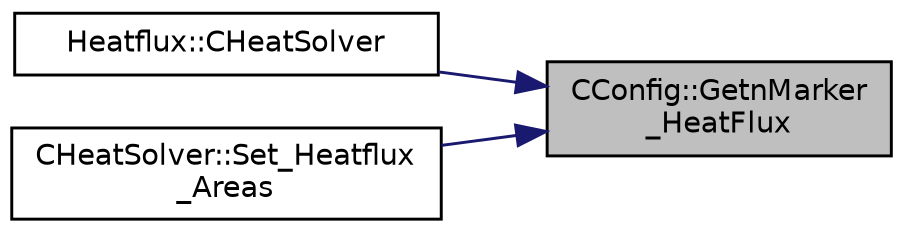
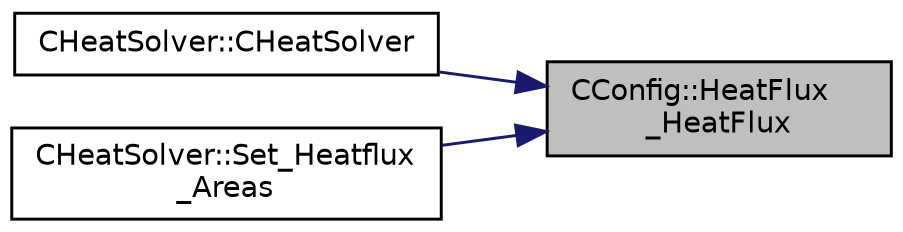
node "Heatflux::CHeatSolver": label "Heatflux::CHeatSolver" -> "CHeatSolver::CHeatSolver"
node "CConfig::GetnMarker _HeatFlux": label "CConfig::GetnMarker _HeatFlux" -> "CConfig::HeatFlux _HeatFlux"
